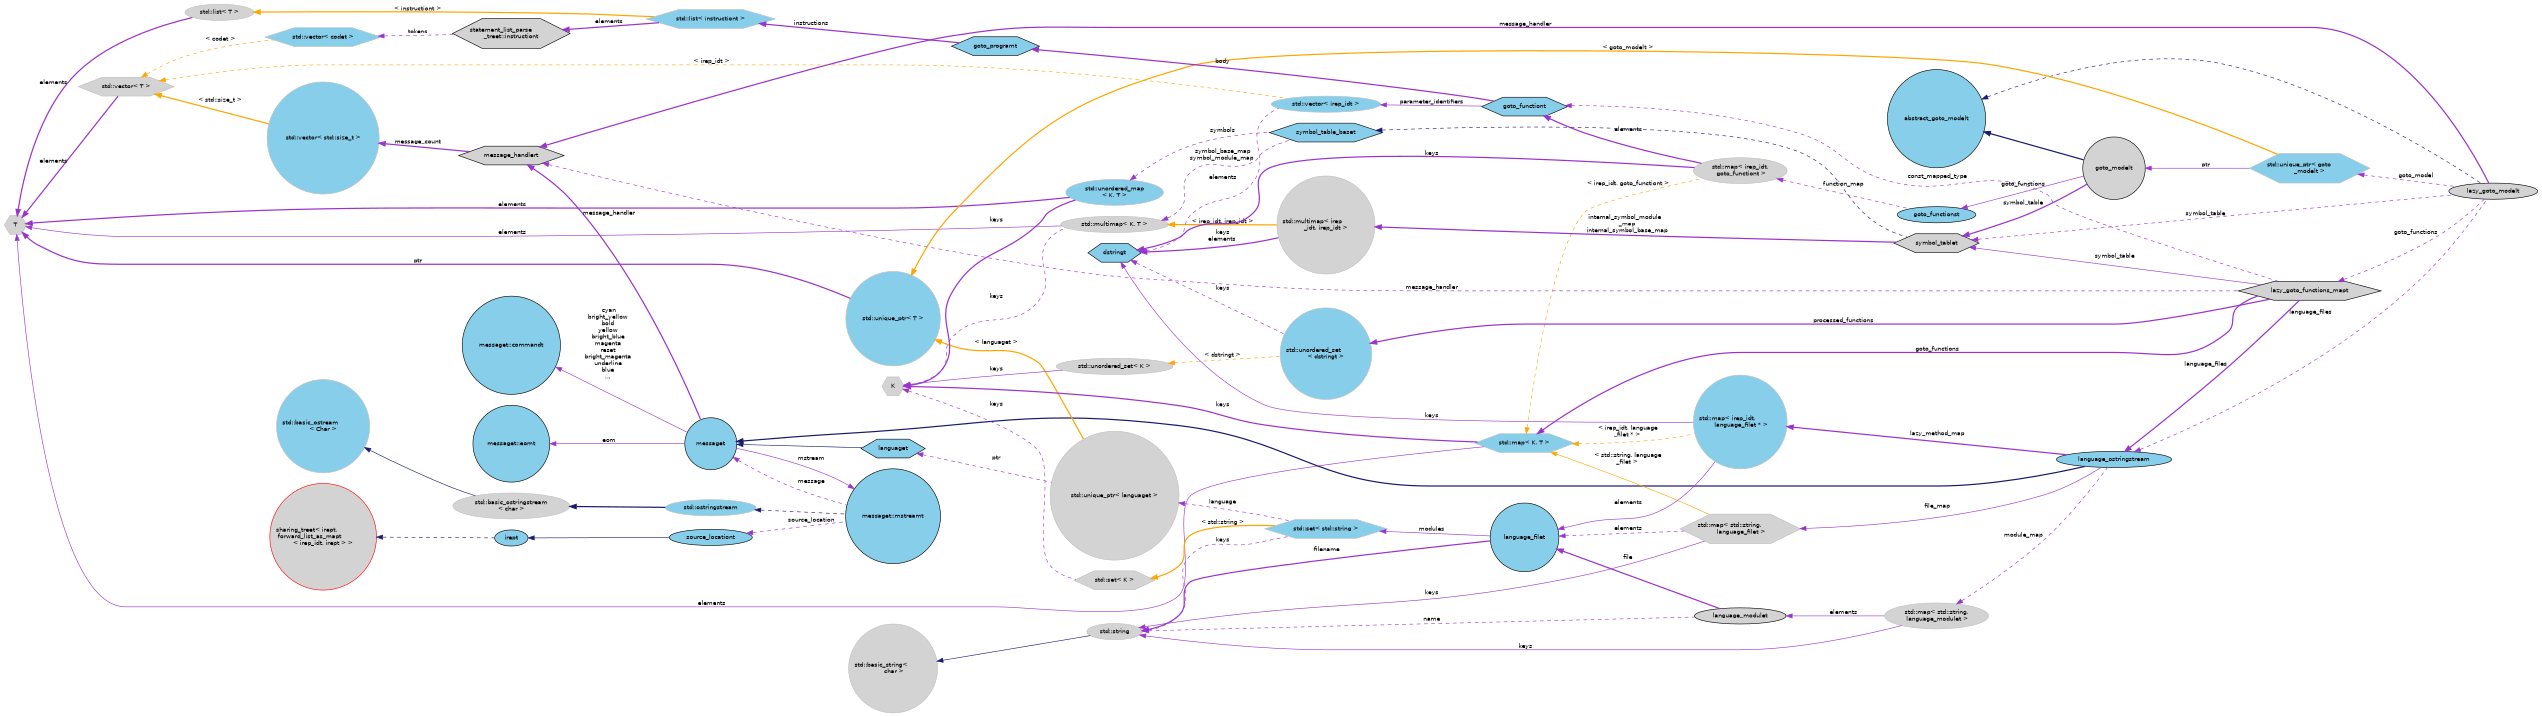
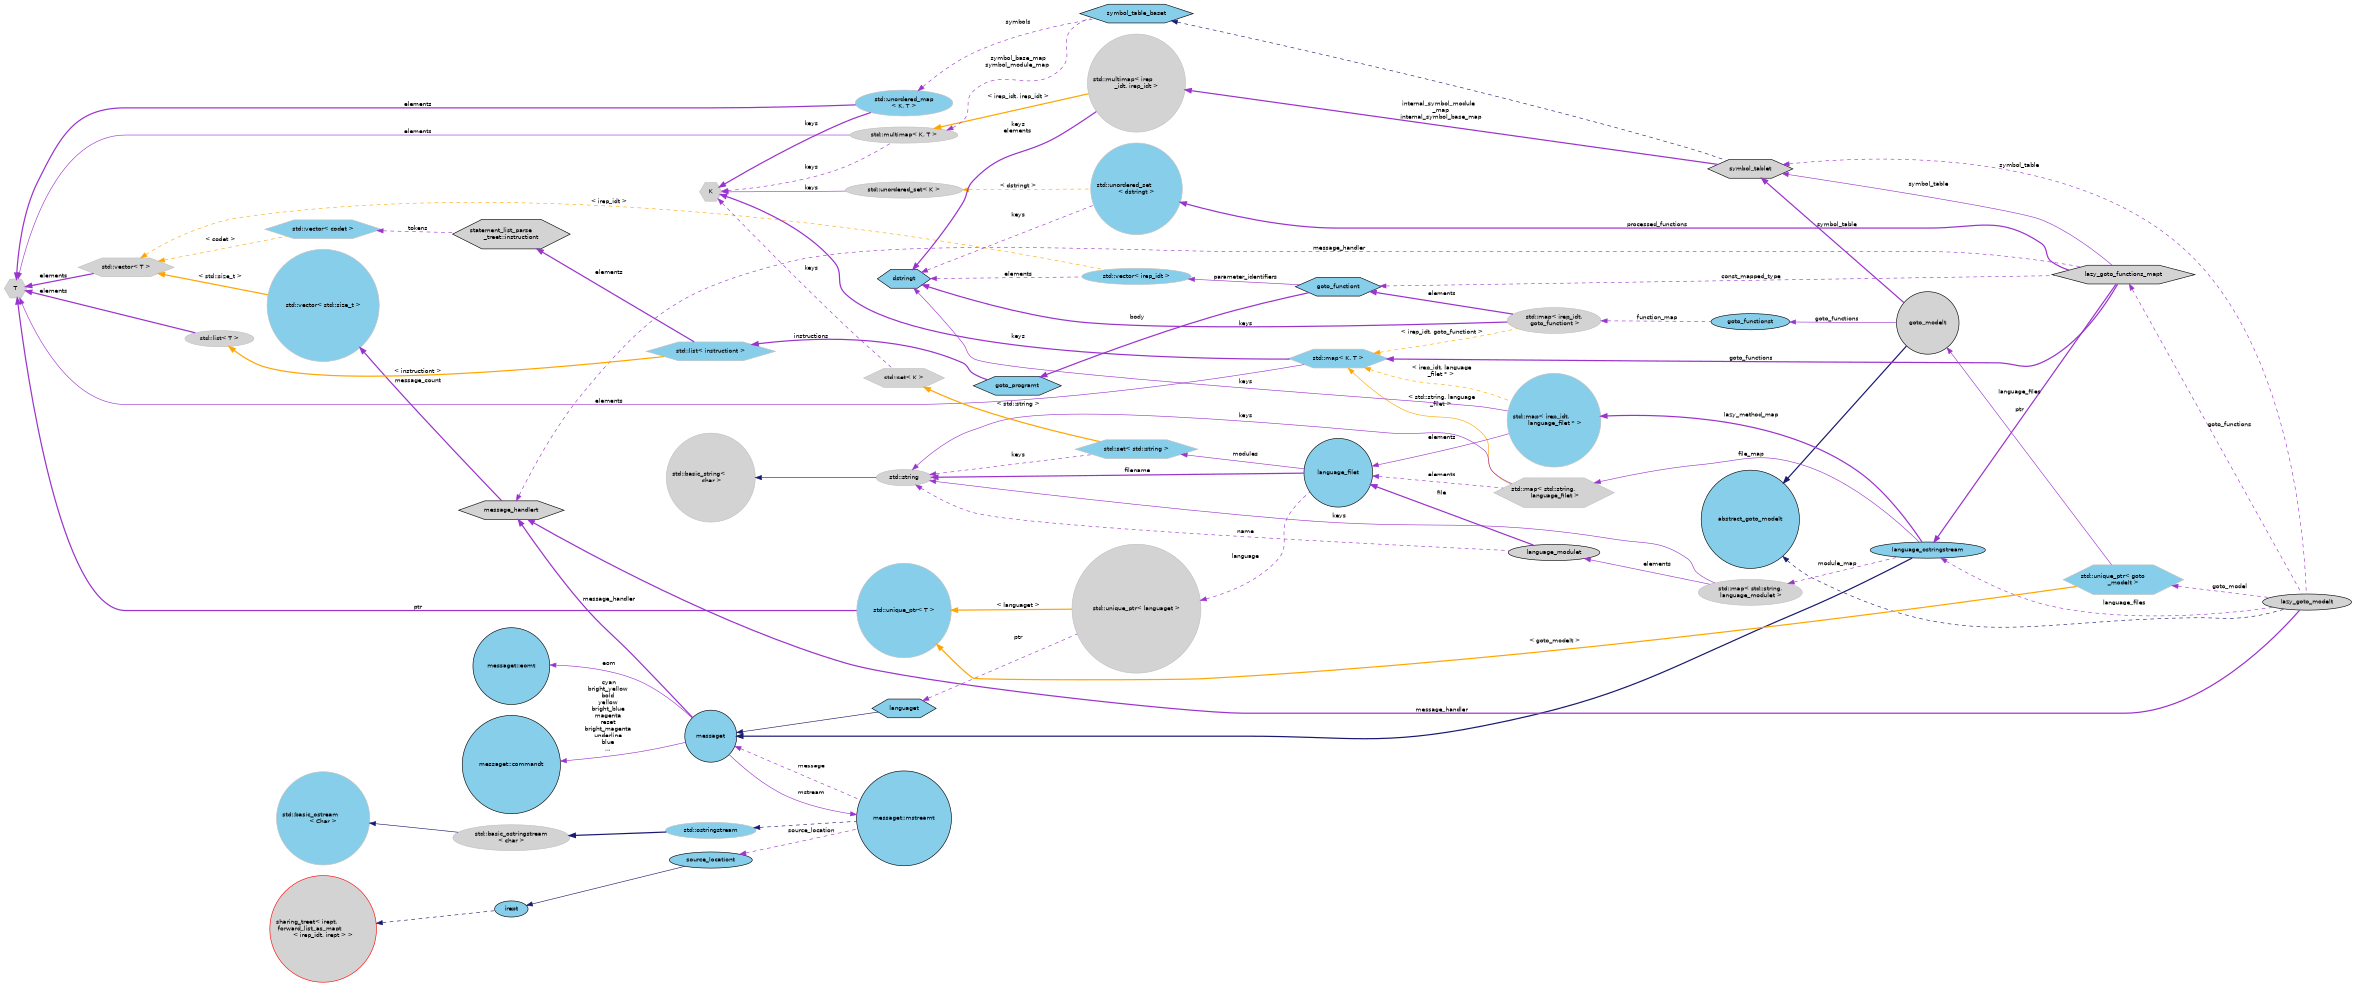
edge "std::set< std::string >" -> "std::unique_ptr< languaget >": now "language_filet" -> "std::unique_ptr< languaget >"
